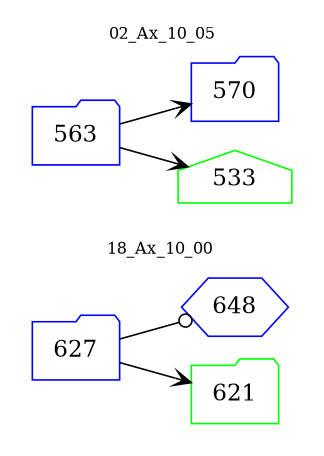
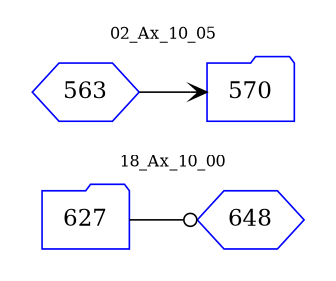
node "563": shape folder -> hexagon
node "533": removed
node "621": removed
